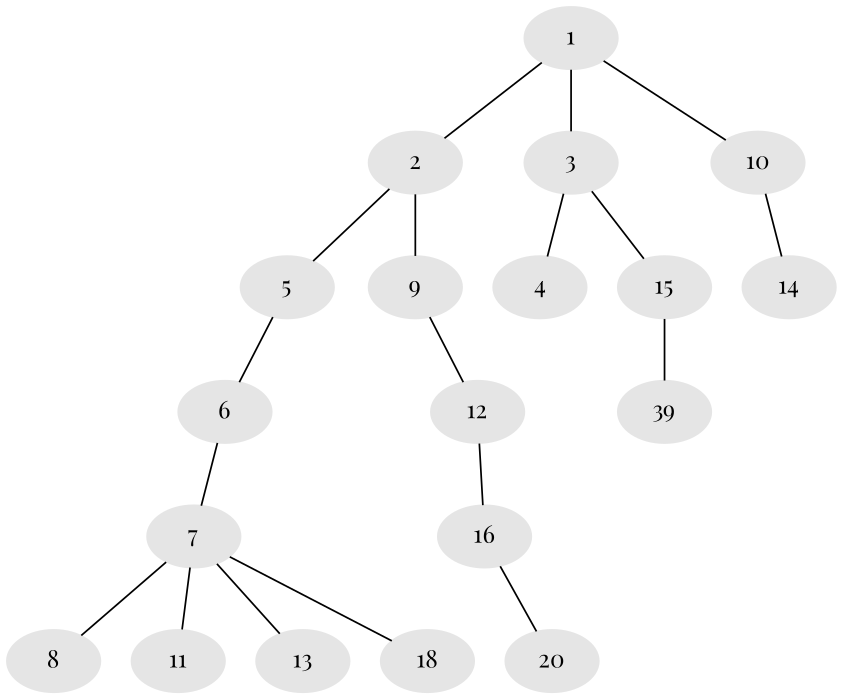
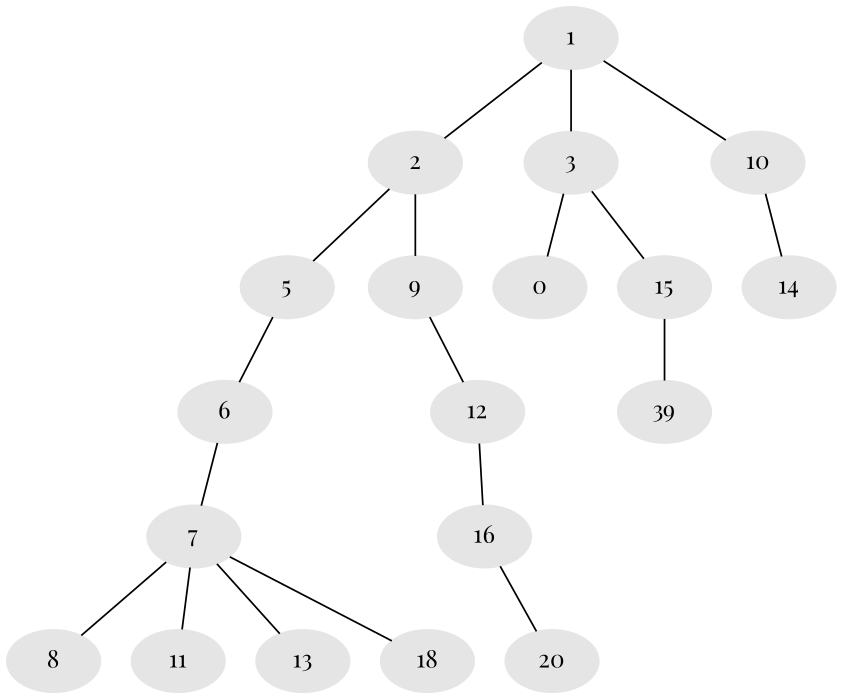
node "4": label "4" -> "0"
